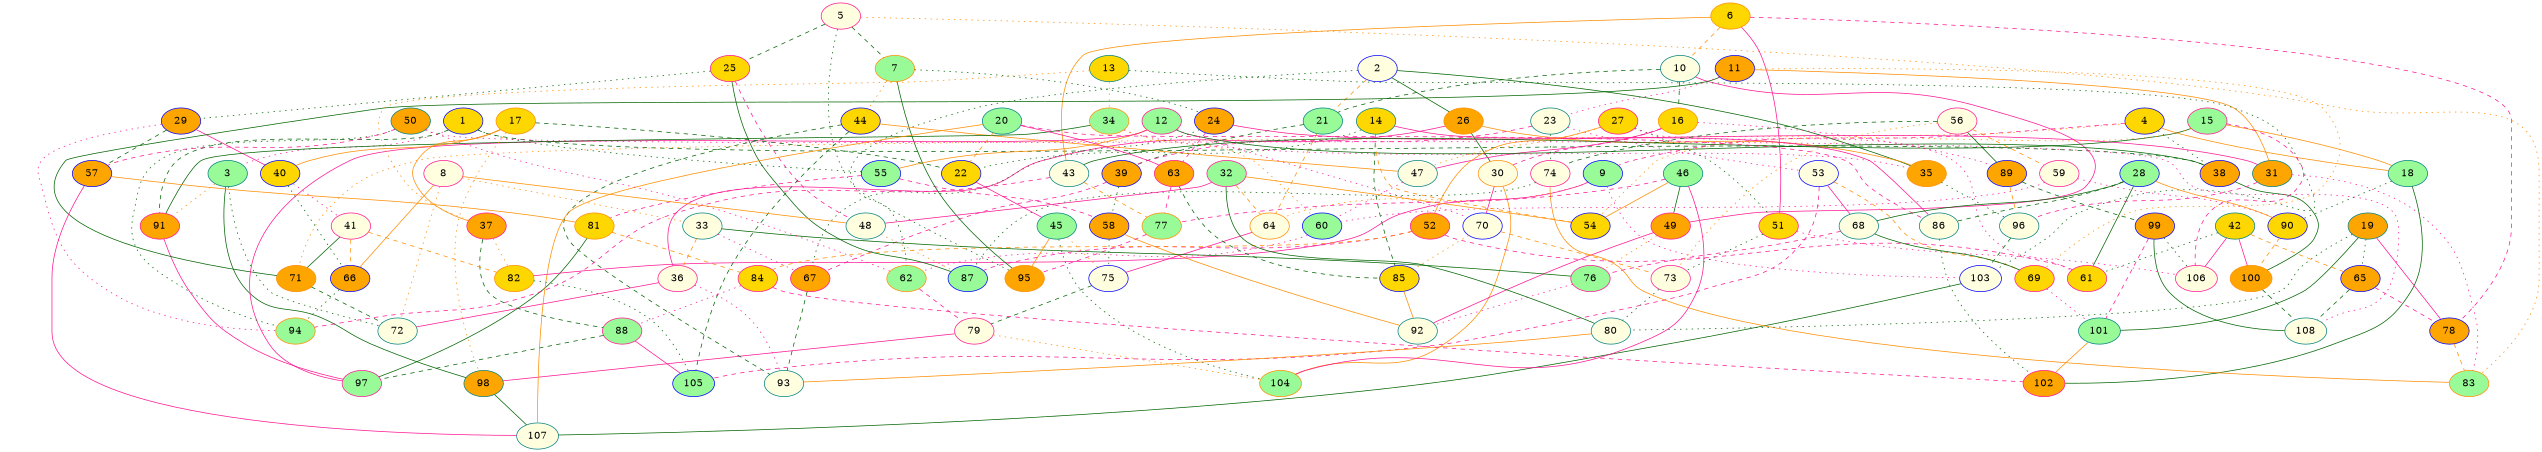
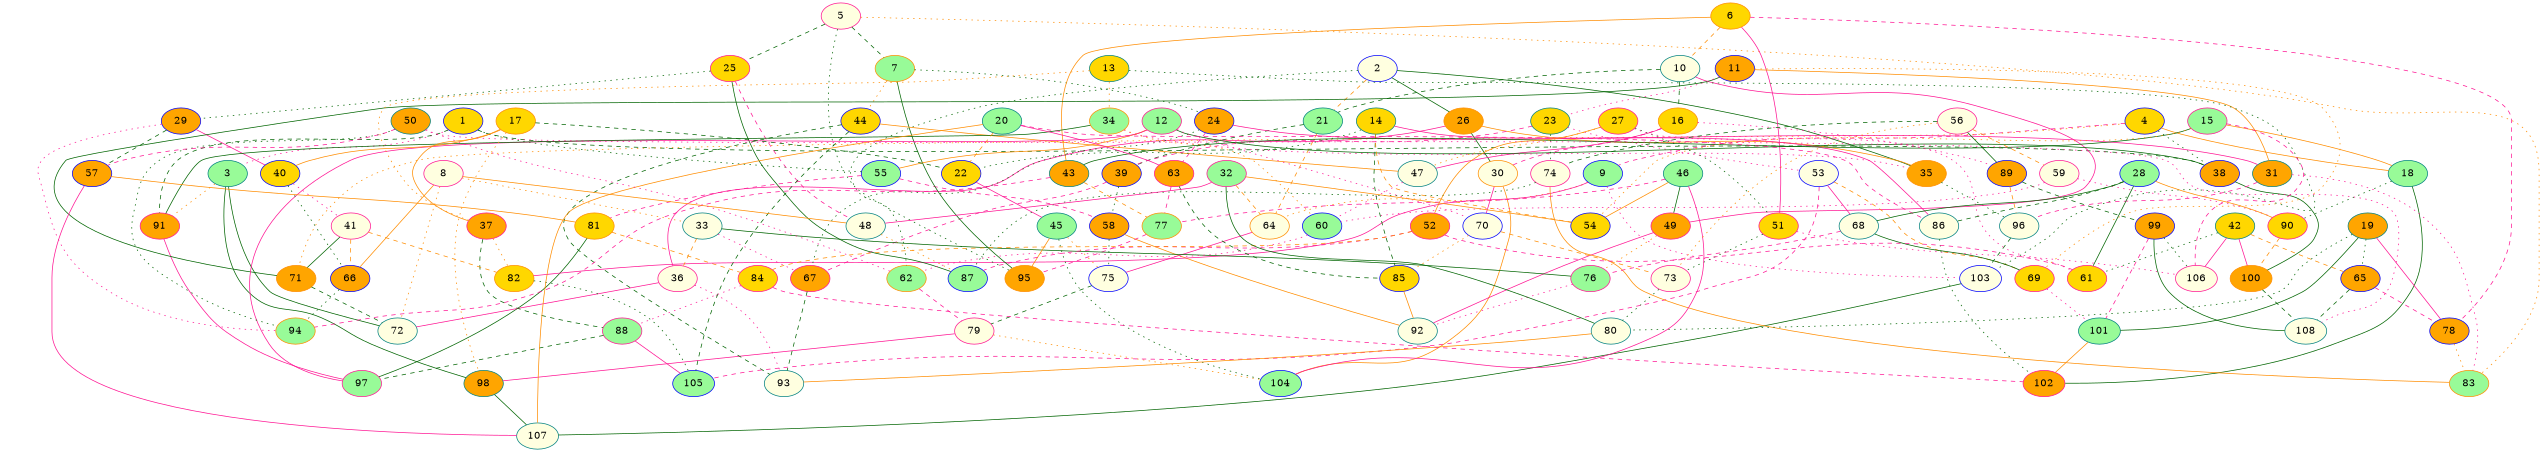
node "23": fillcolor lightyellow -> gold
node "43": fillcolor lightyellow -> orange
node "90": color blue -> deeppink
edge "3" -- "72": style dotted -> solid
edge "78" -- "83": style dashed -> dotted
node "104": color darkorange -> blue
